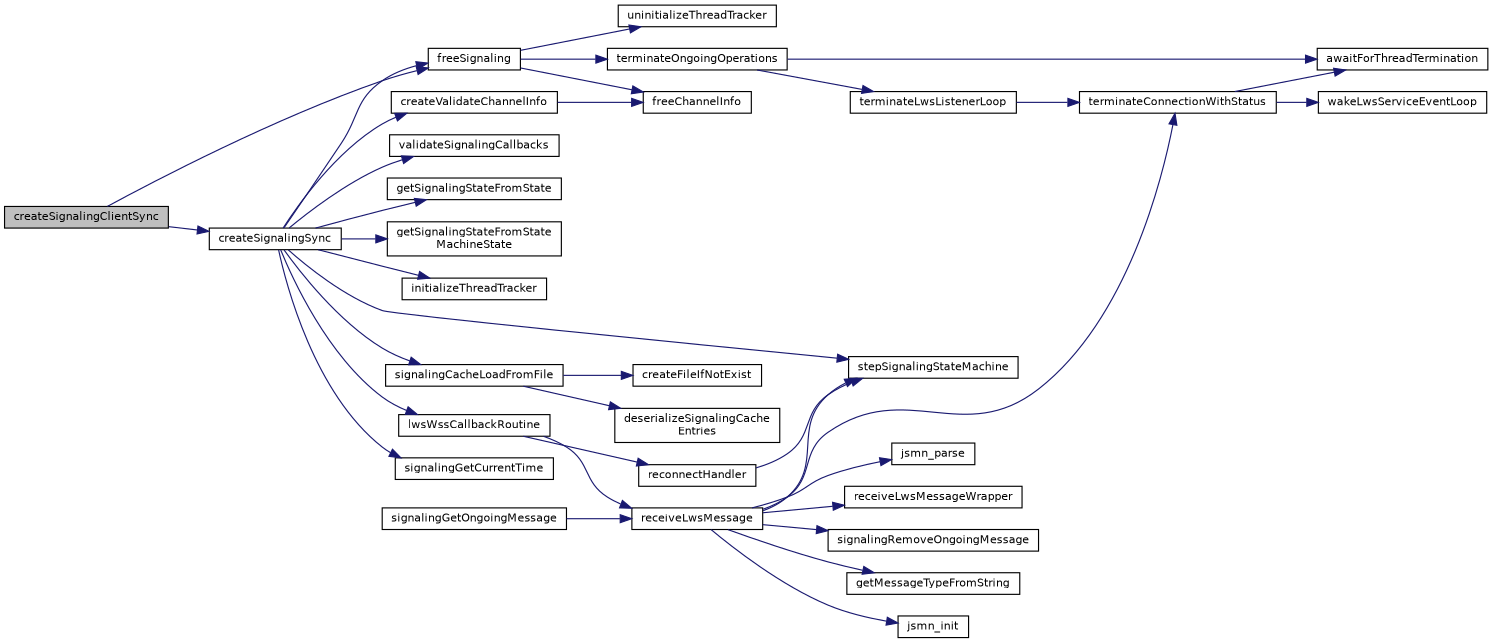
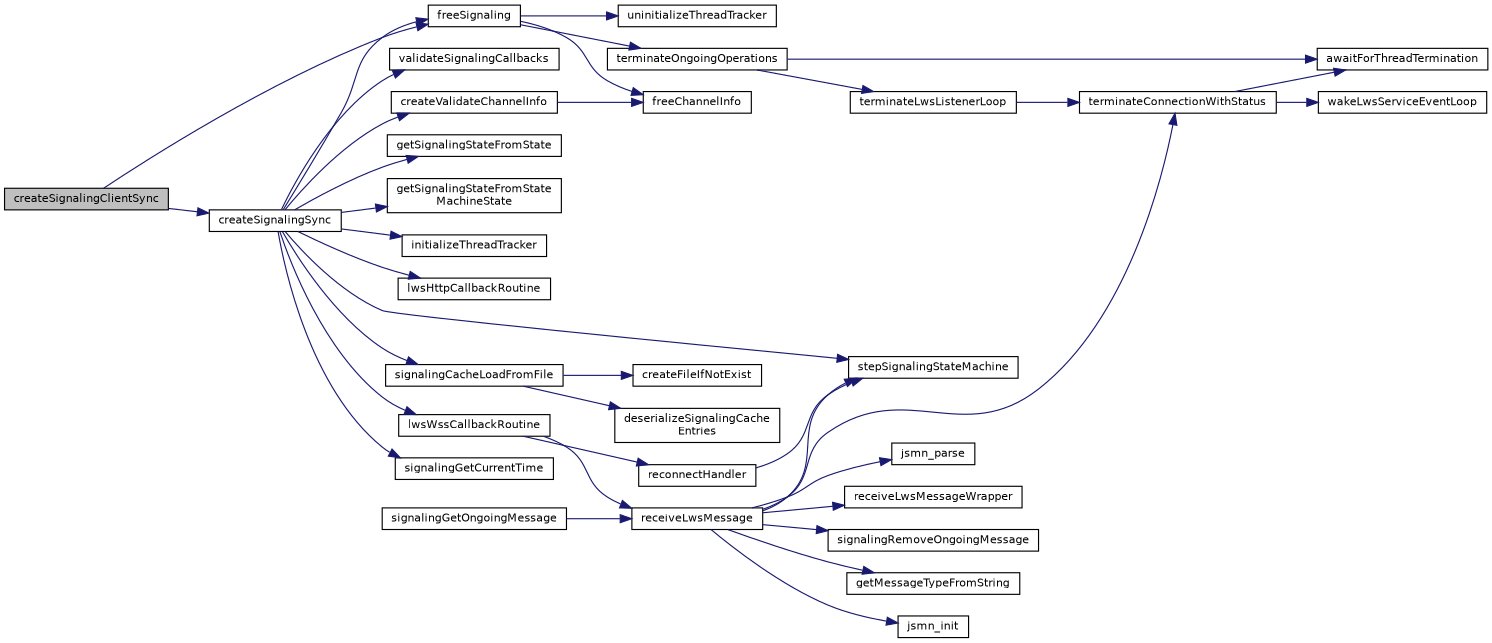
node "lwsHttpCallbackRoutine": added
